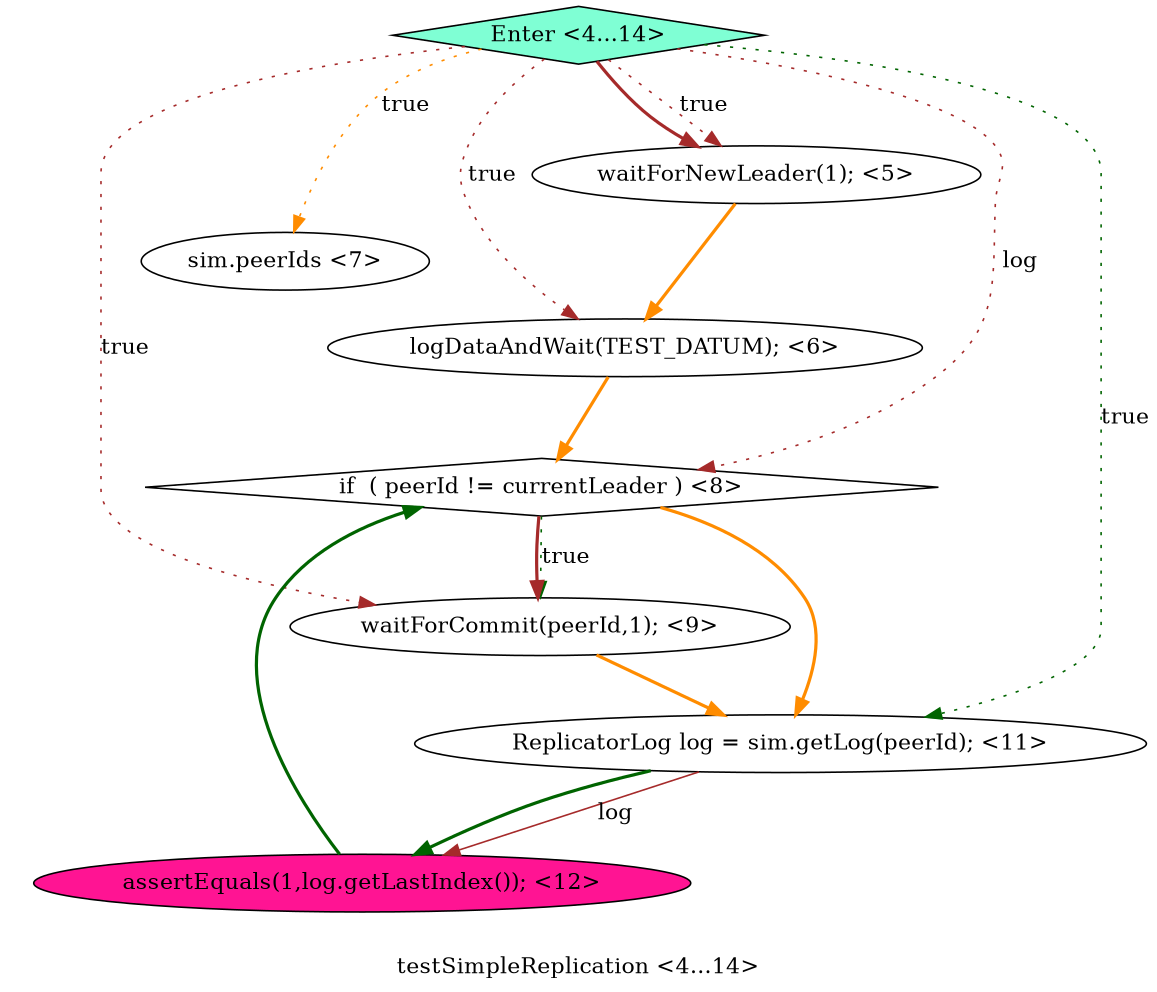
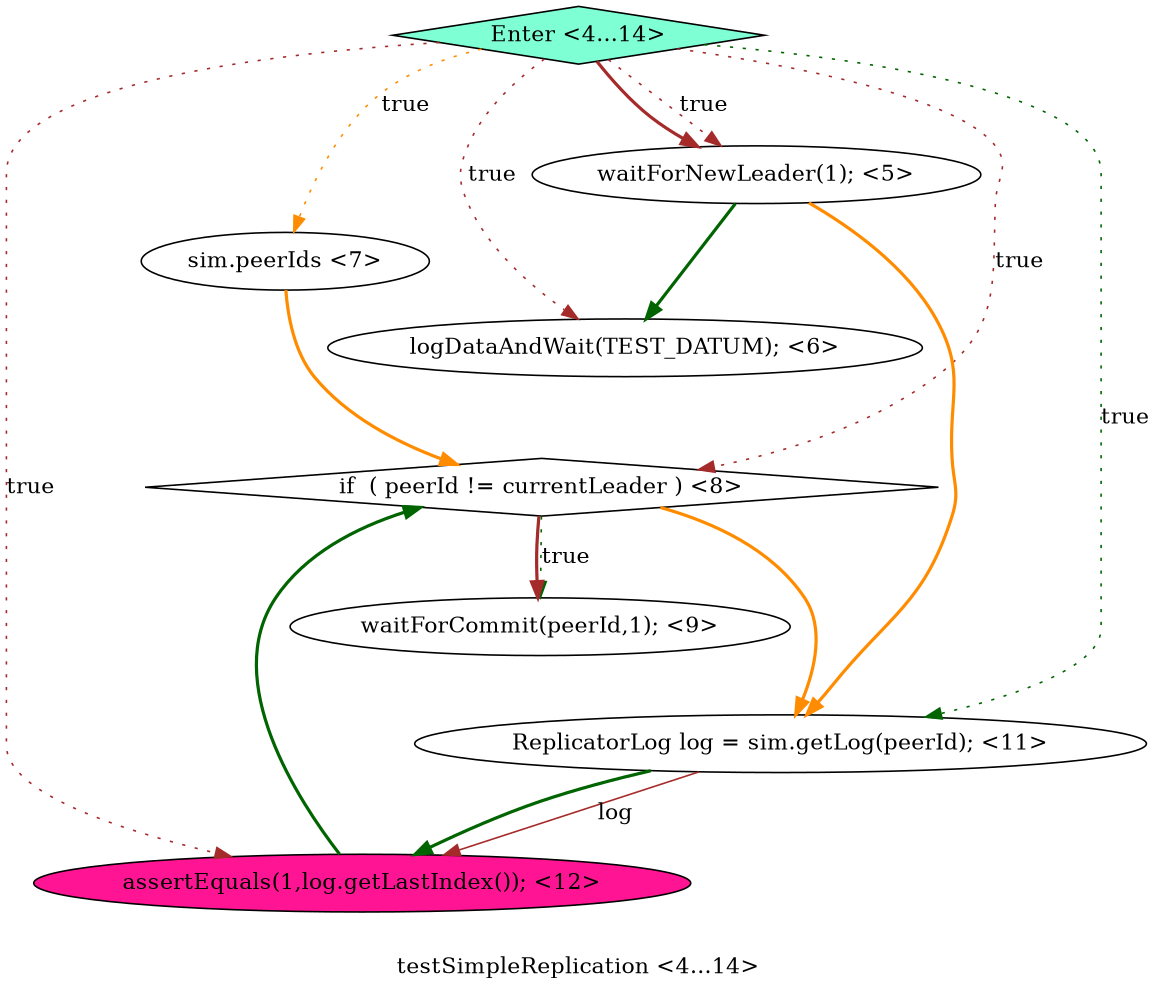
edge "waitForNewLeader(1); <5>" -> "logDataAndWait(TEST_DATUM); <6>": color darkorange -> darkgreen
edge "Enter <4...14>" -> "if  ( peerId != currentLeader ) <8>": label "log" -> "true"
edge "Enter <4...14>" -> "waitForCommit(peerId,1); <9>": now "Enter <4...14>" -> "assertEquals(1,log.getLastIndex()); <12>"
edge "logDataAndWait(TEST_DATUM); <6>" -> "if  ( peerId != currentLeader ) <8>": now "sim.peerIds <7>" -> "if  ( peerId != currentLeader ) <8>"
edge "waitForCommit(peerId,1); <9>" -> "ReplicatorLog log = sim.getLog(peerId); <11>": now "waitForNewLeader(1); <5>" -> "ReplicatorLog log = sim.getLog(peerId); <11>"
